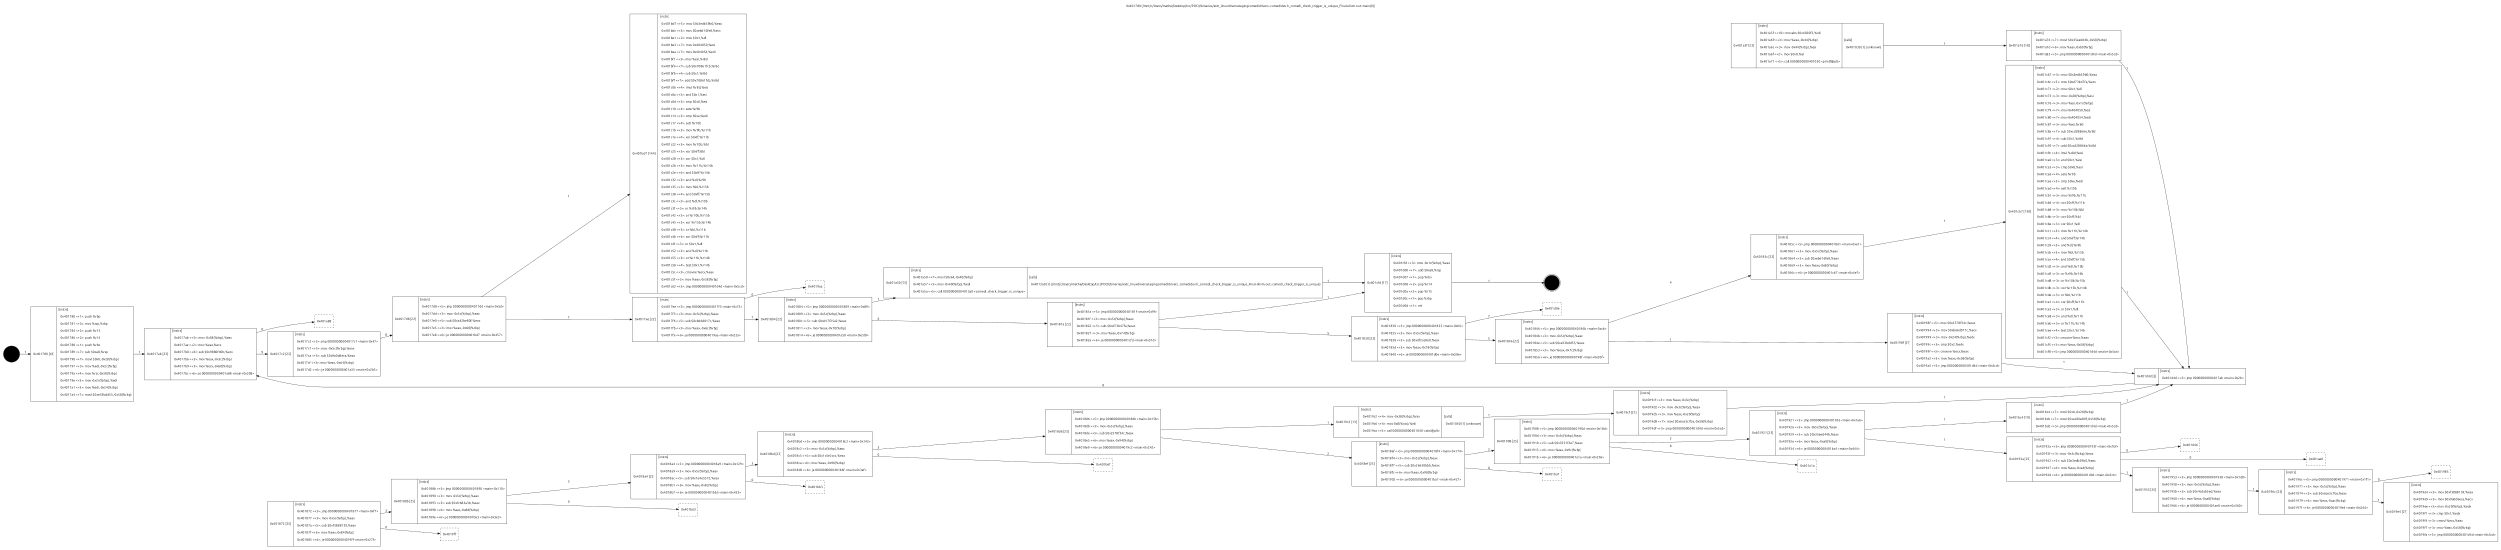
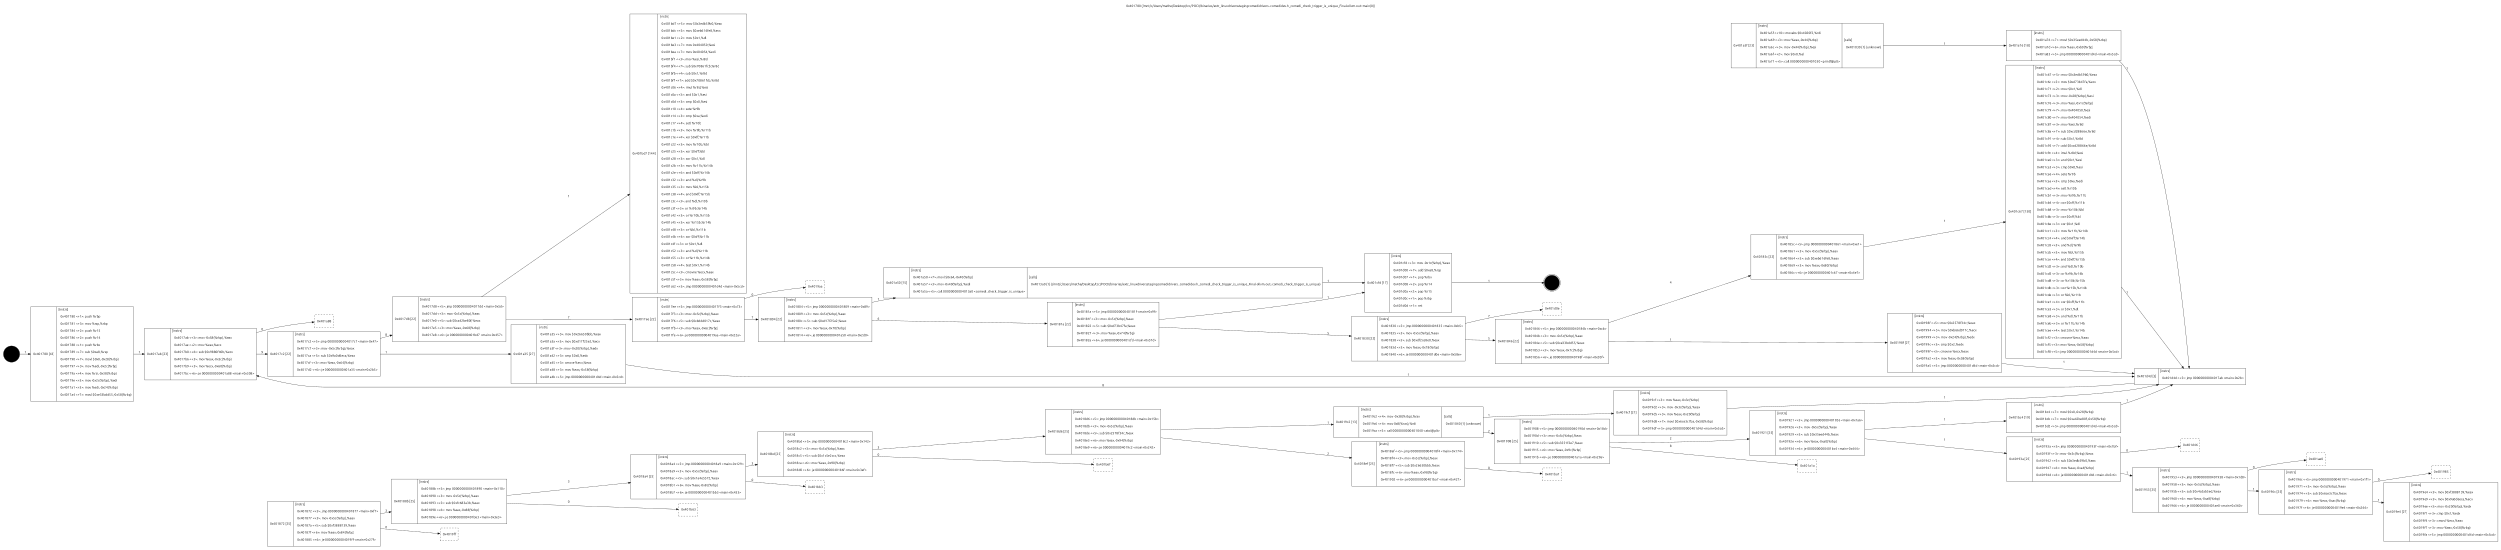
node "0x401a35 [27]": added
edge "0x4018ef [25]" -> "0x401908 [25]": now "0x4019c2 [13]" -> "0x401908 [25]"
edge "0x40193a [25]" -> "0x401ae0": now "0x401953 [25]" -> "0x401ae0"
